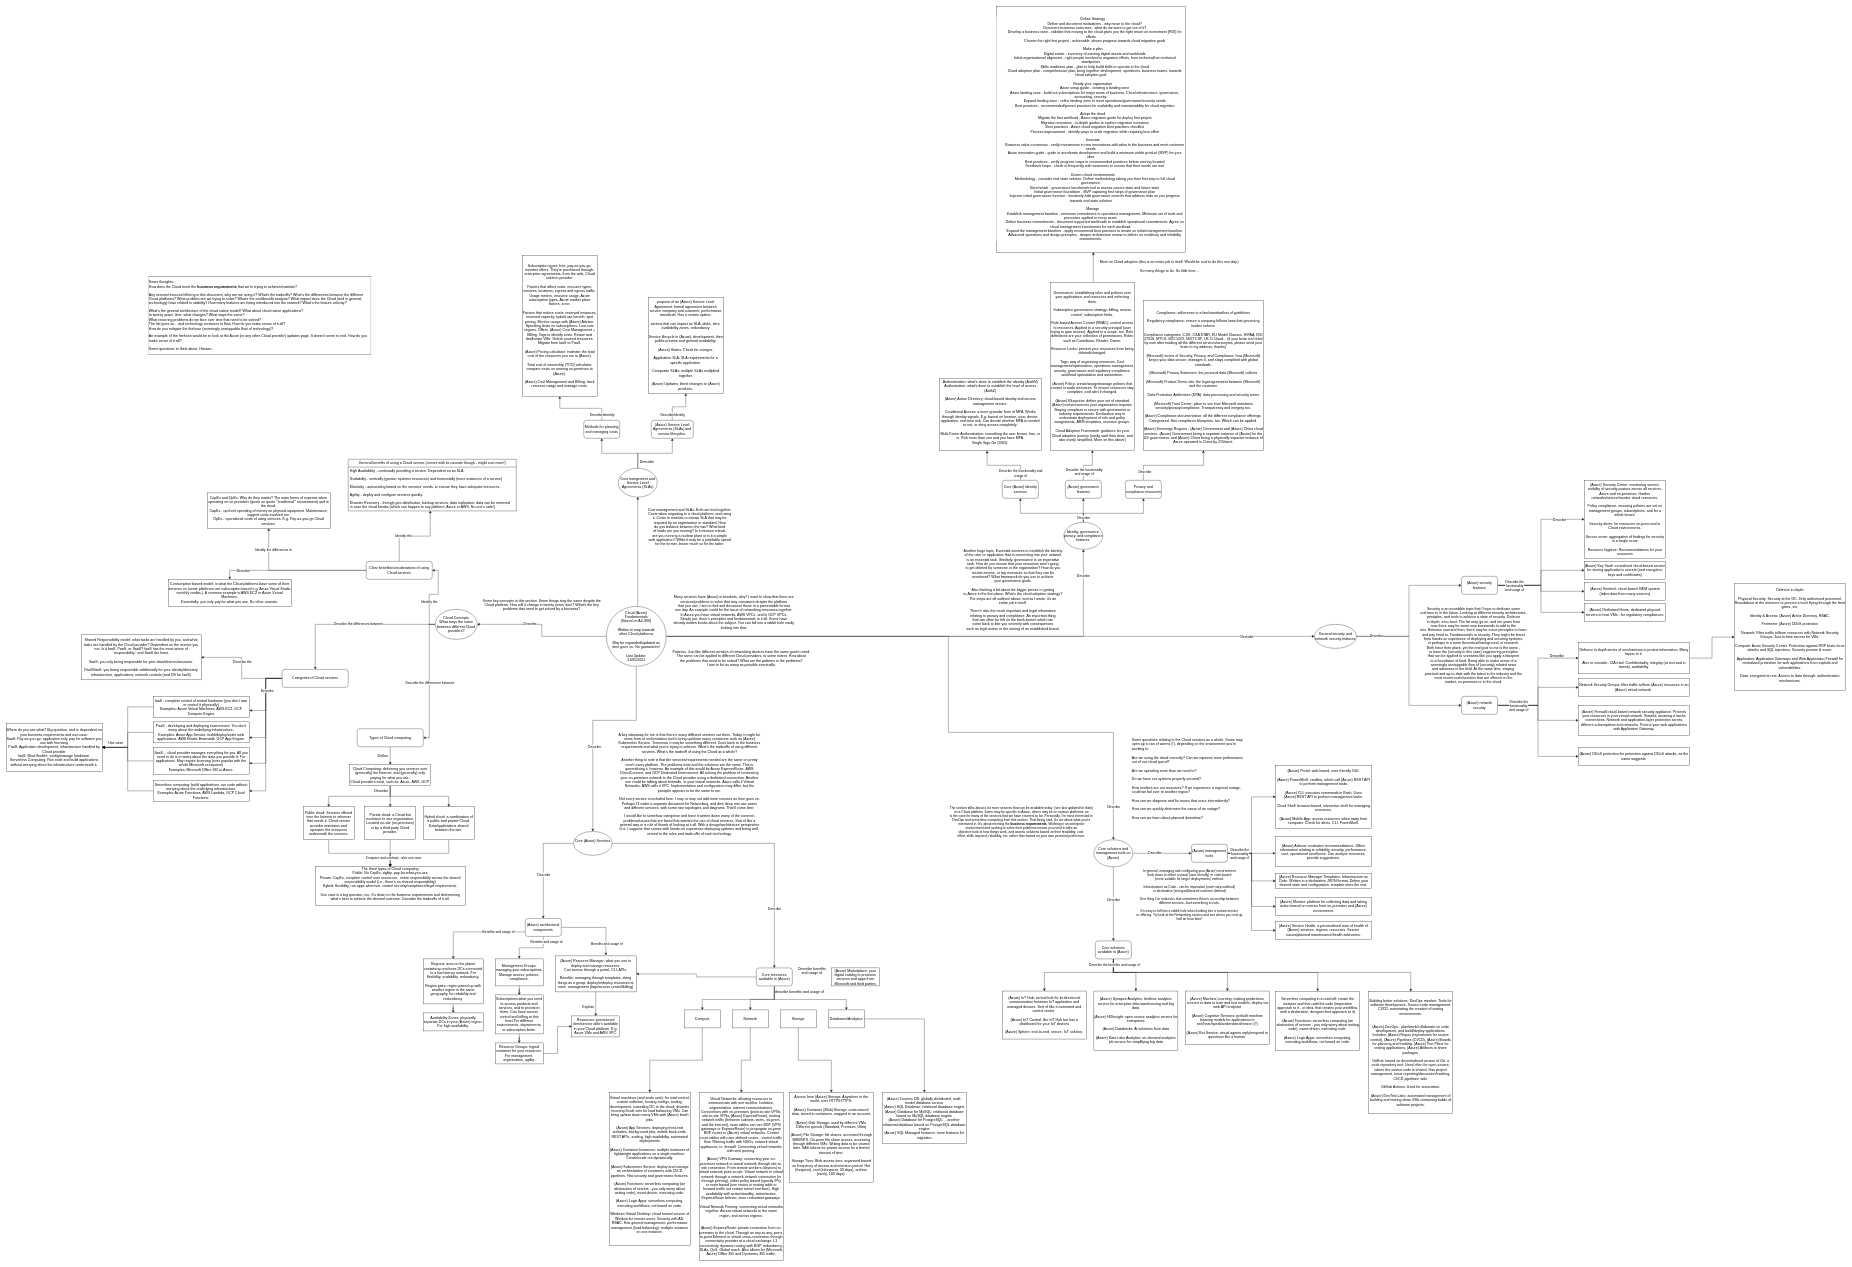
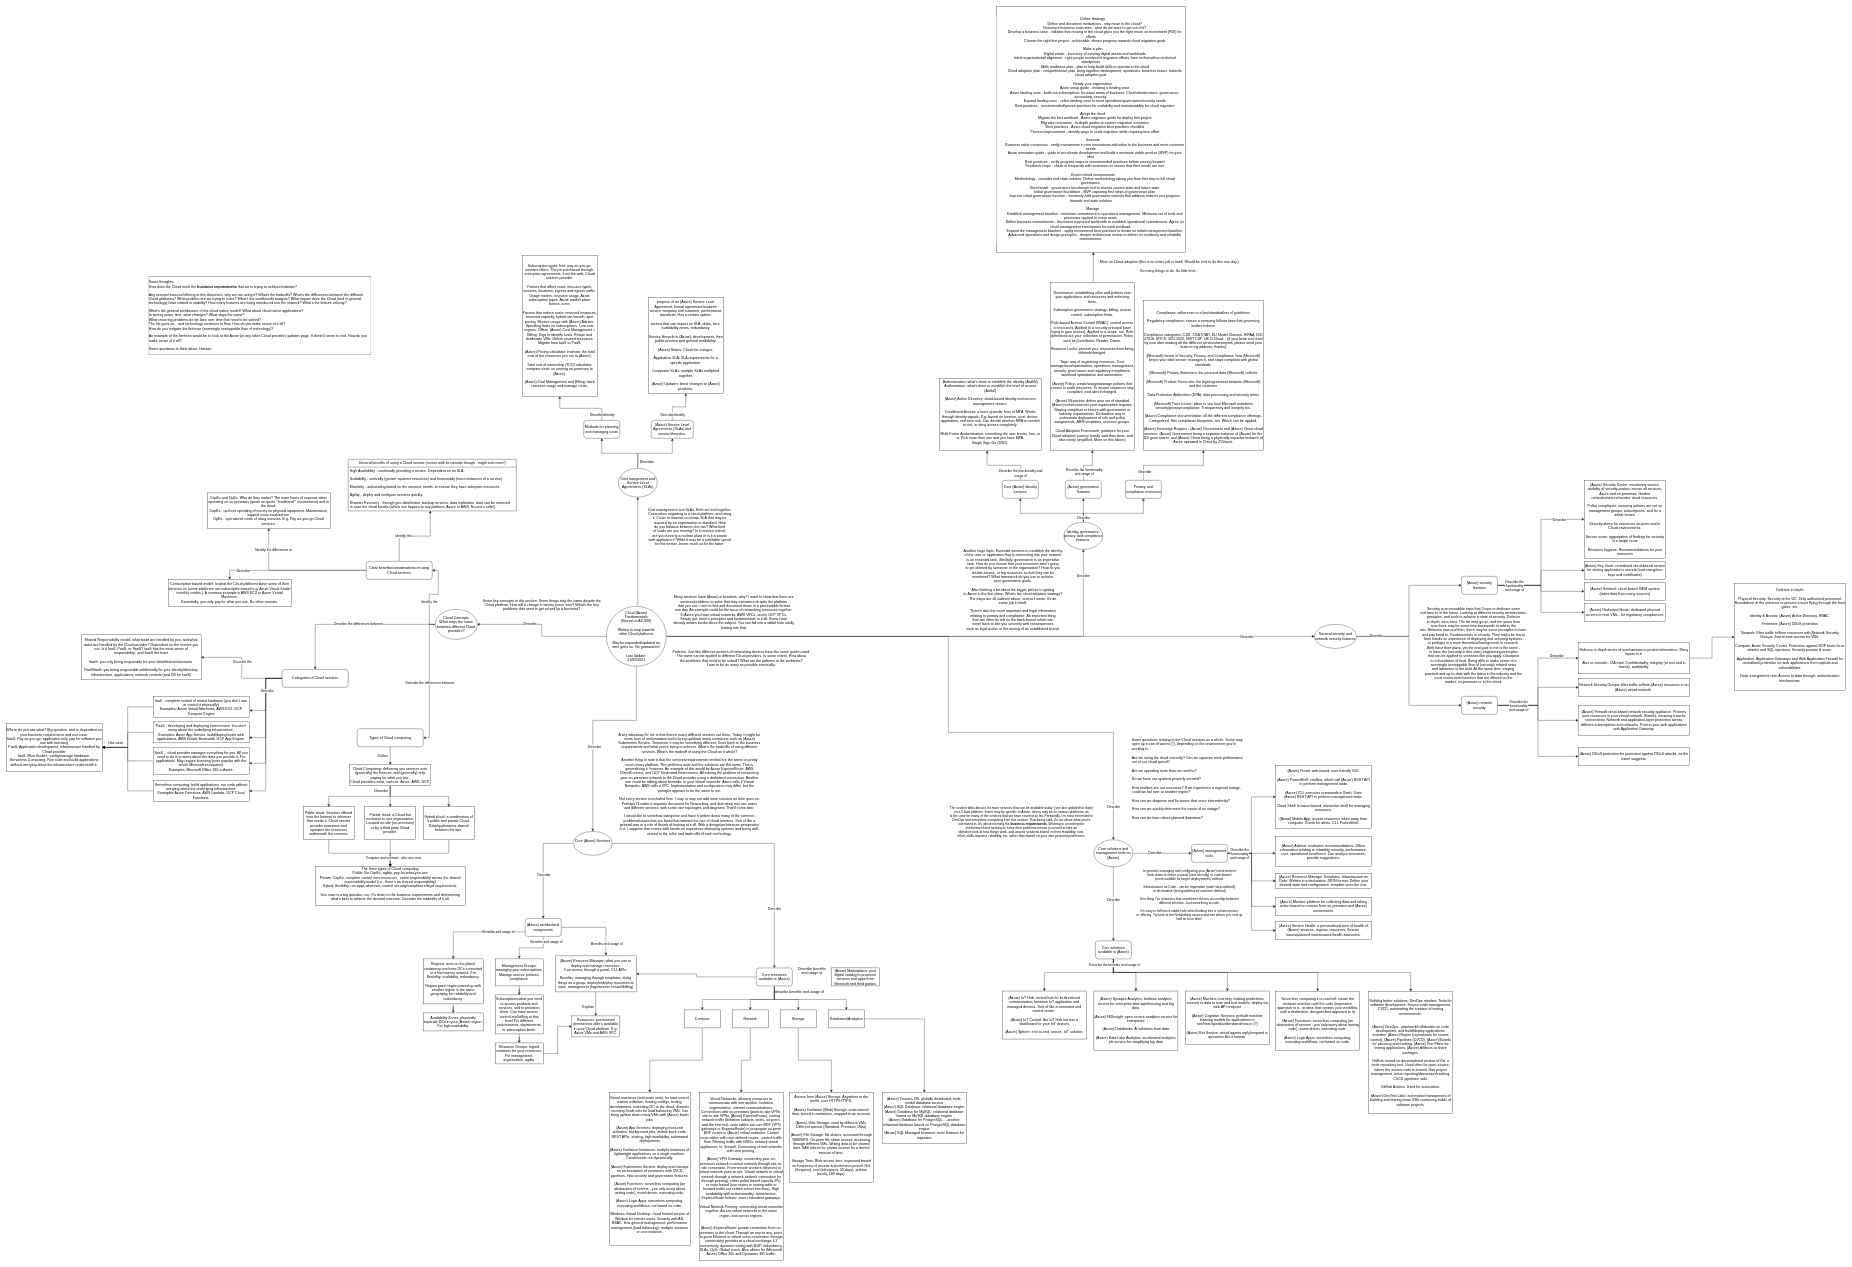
edge "Core resources available in (Azure)" -> "Storage": added
